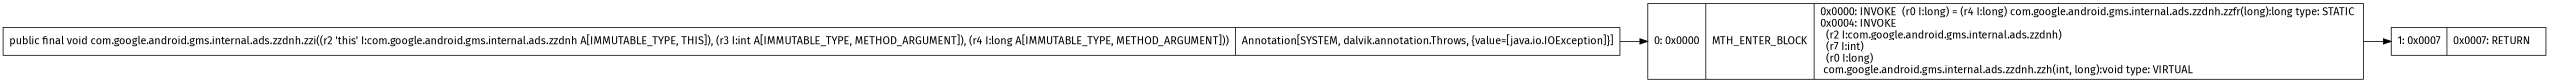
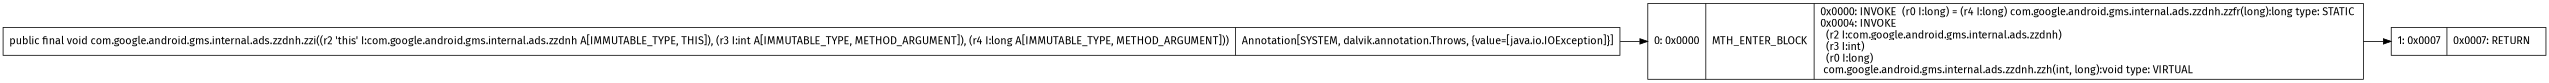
node "0: 0x0000": text "(r7 I:int)" -> "(r3 I:int)"
